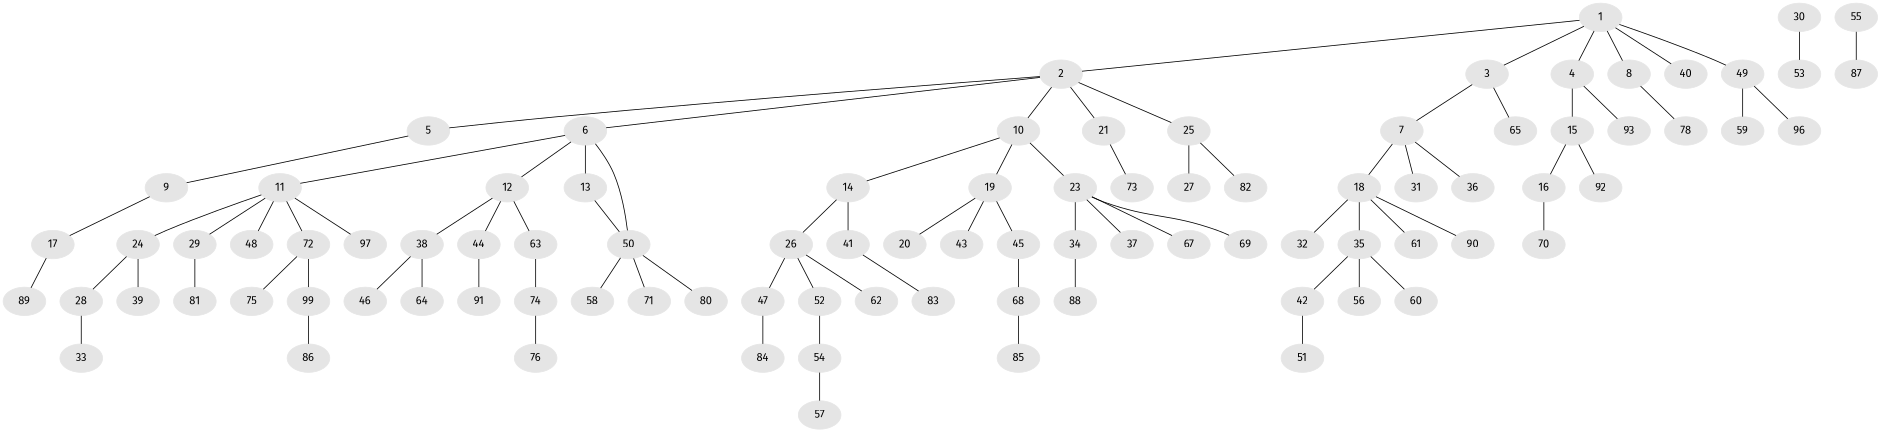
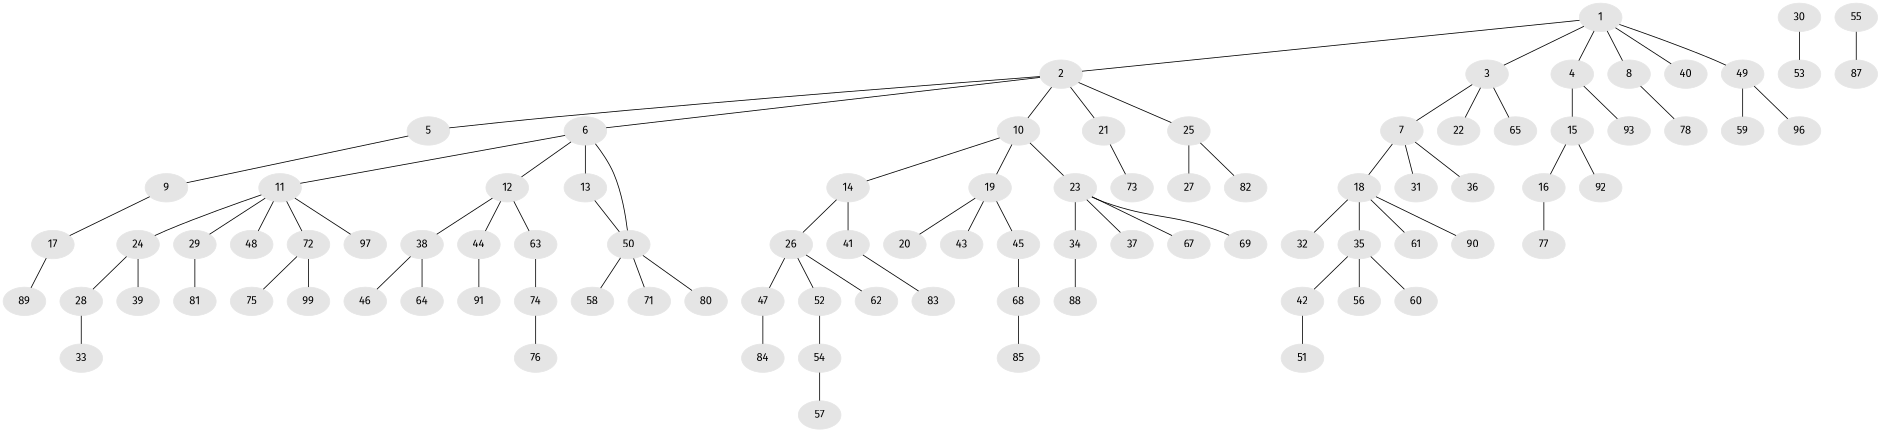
node "22": added
node "70": label "70" -> "77"
node "86": removed
